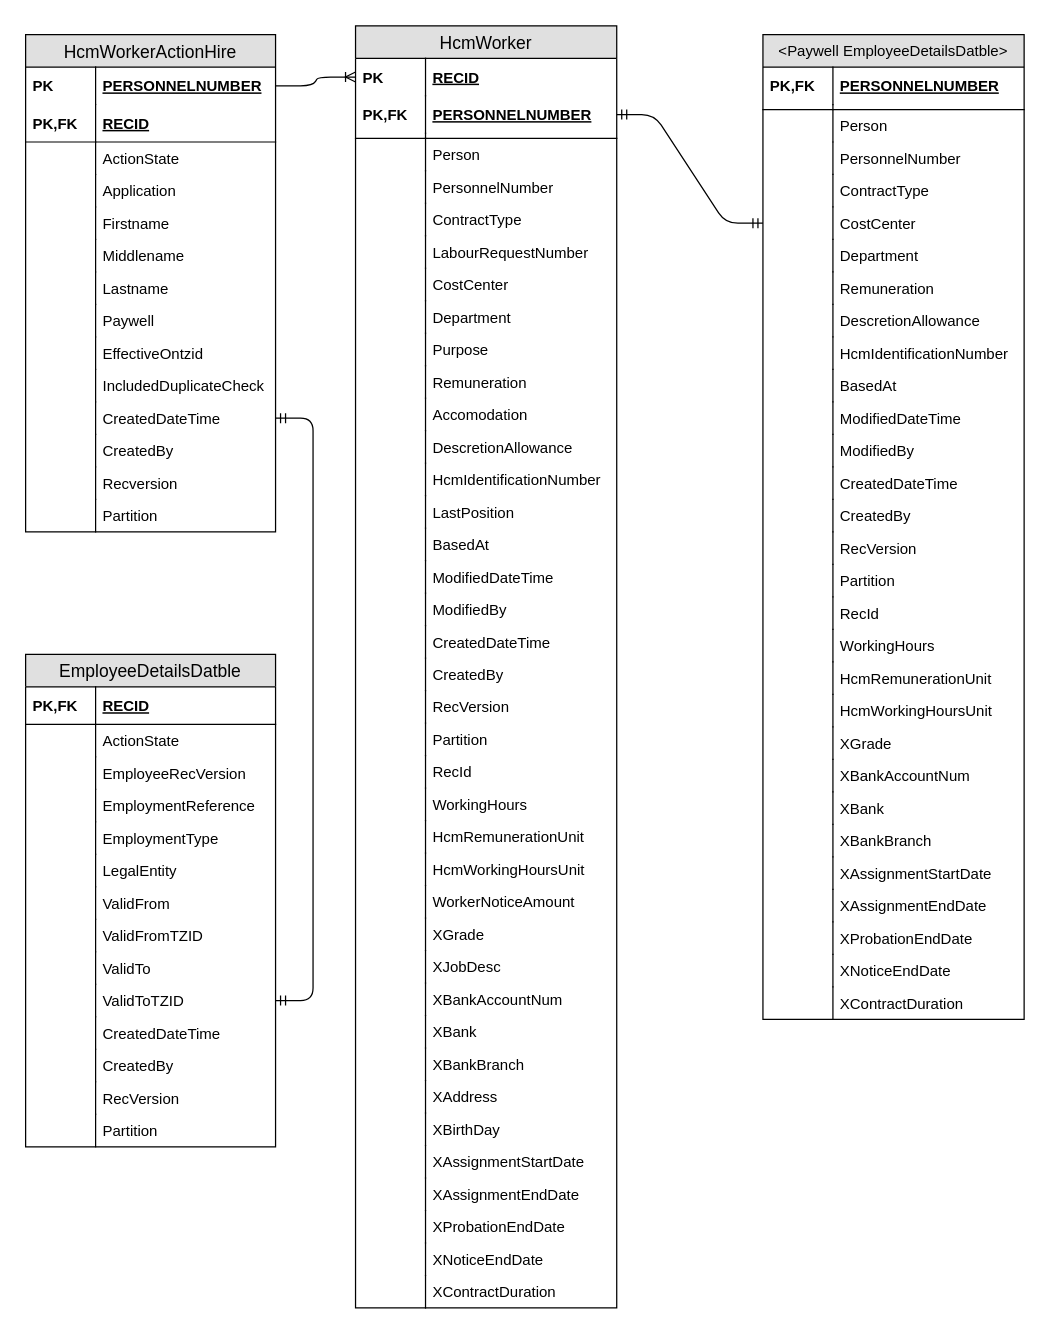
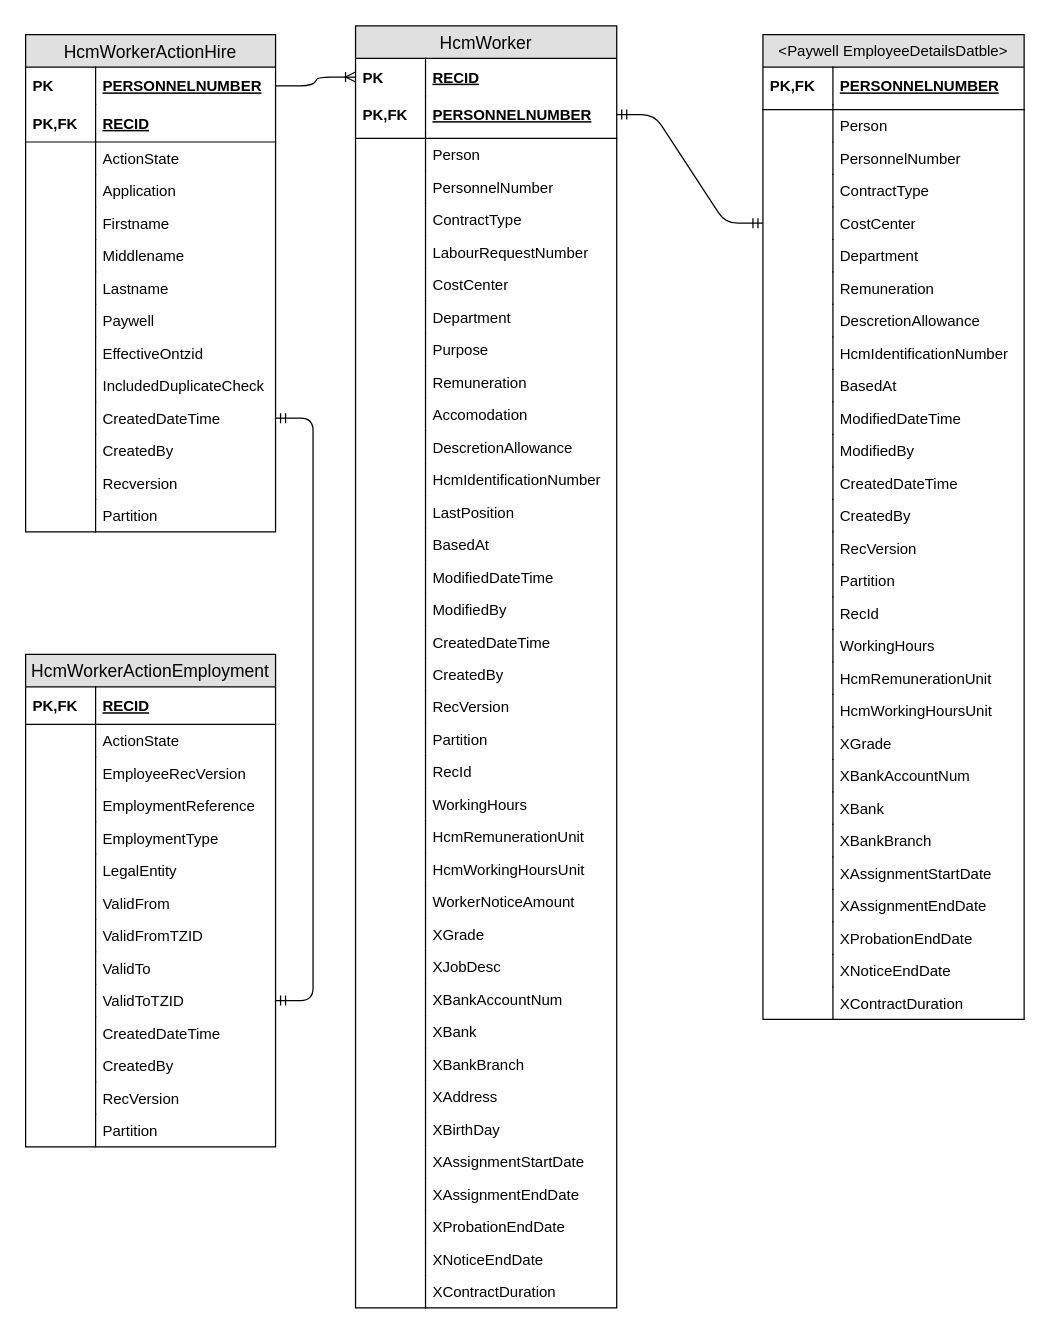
node "EmployeeDetailsDatble": label "EmployeeDetailsDatble" -> "HcmWorkerActionEmployment"
